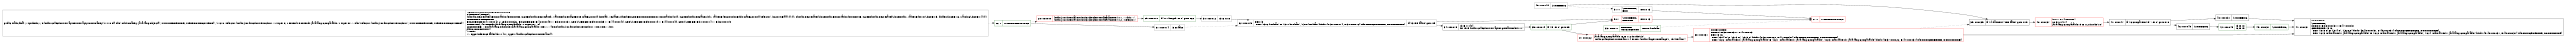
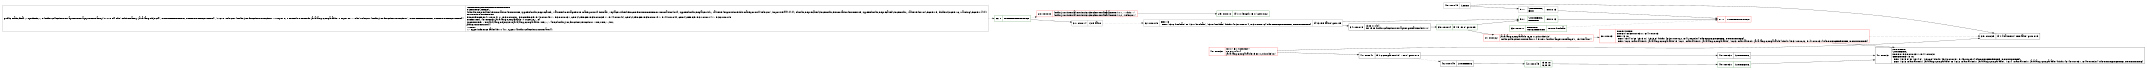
node "45: 0x004d": text "SYNTHETIC" -> "START"
edge "45: 0x004d" -> "51: ?": style dotted -> solid
node "30: 0x0012": removed
node "50: ?": color red -> darkgreen
edge "39: 0x0035" -> "40: 0x0037": reversed
